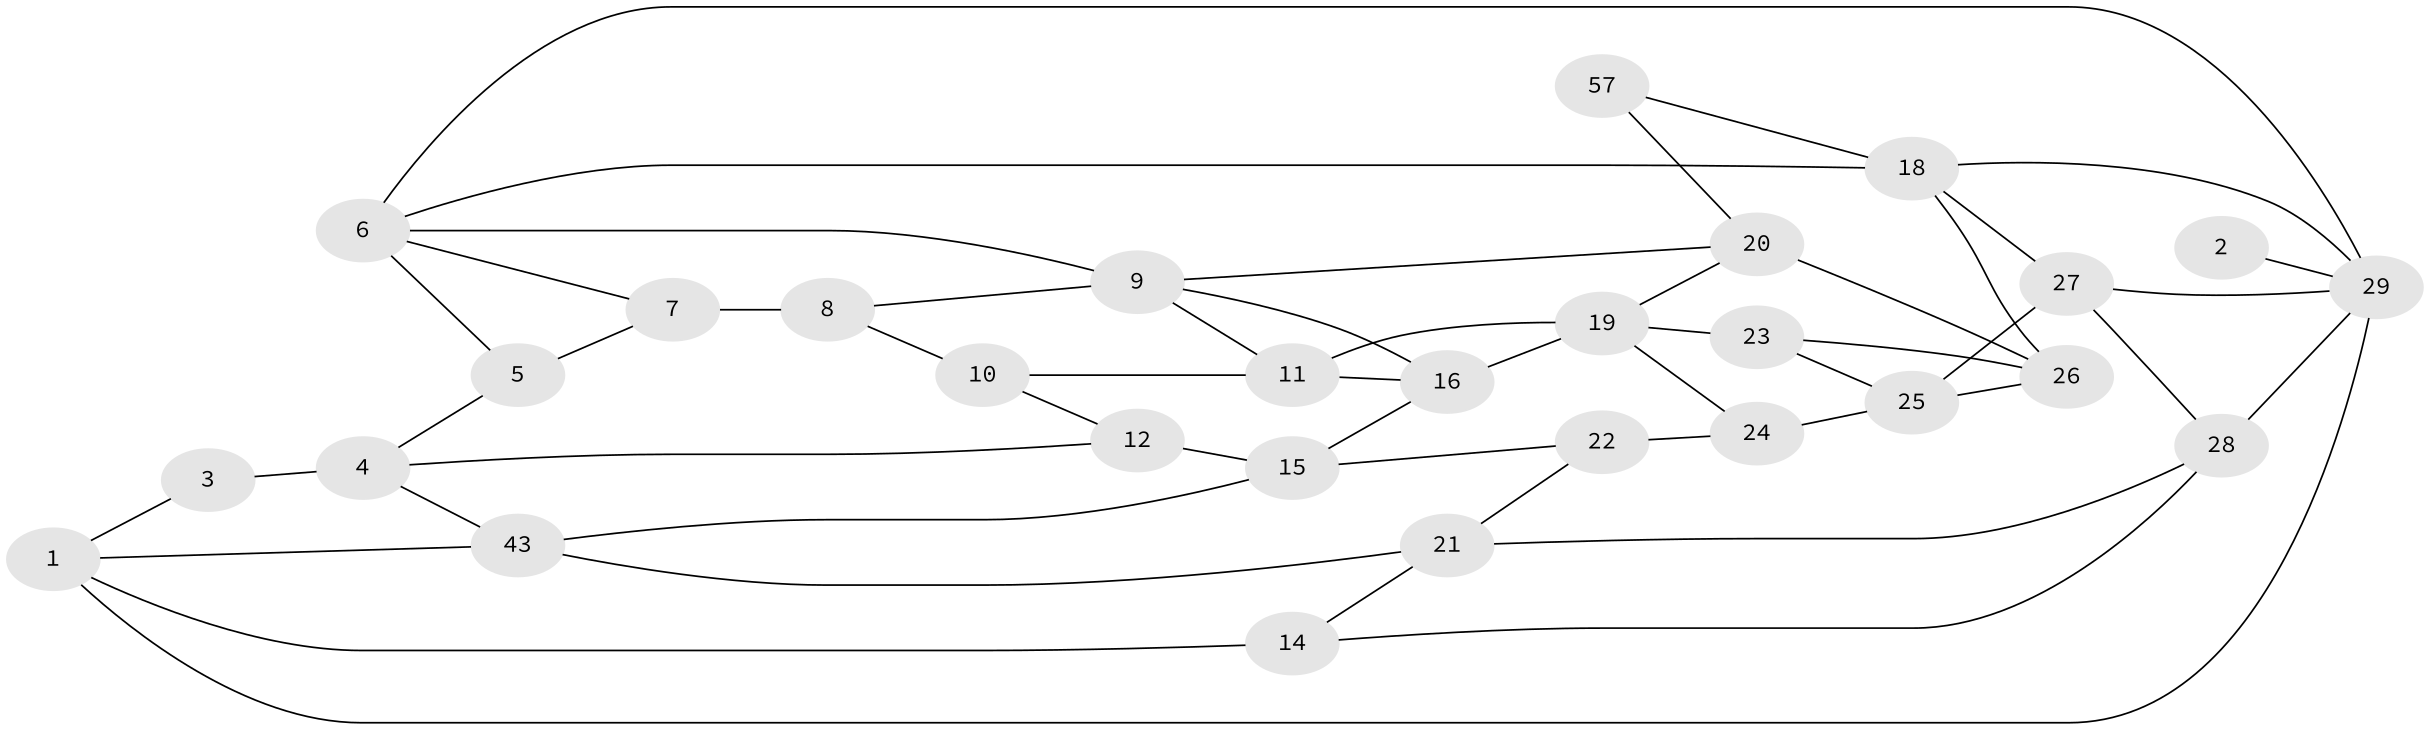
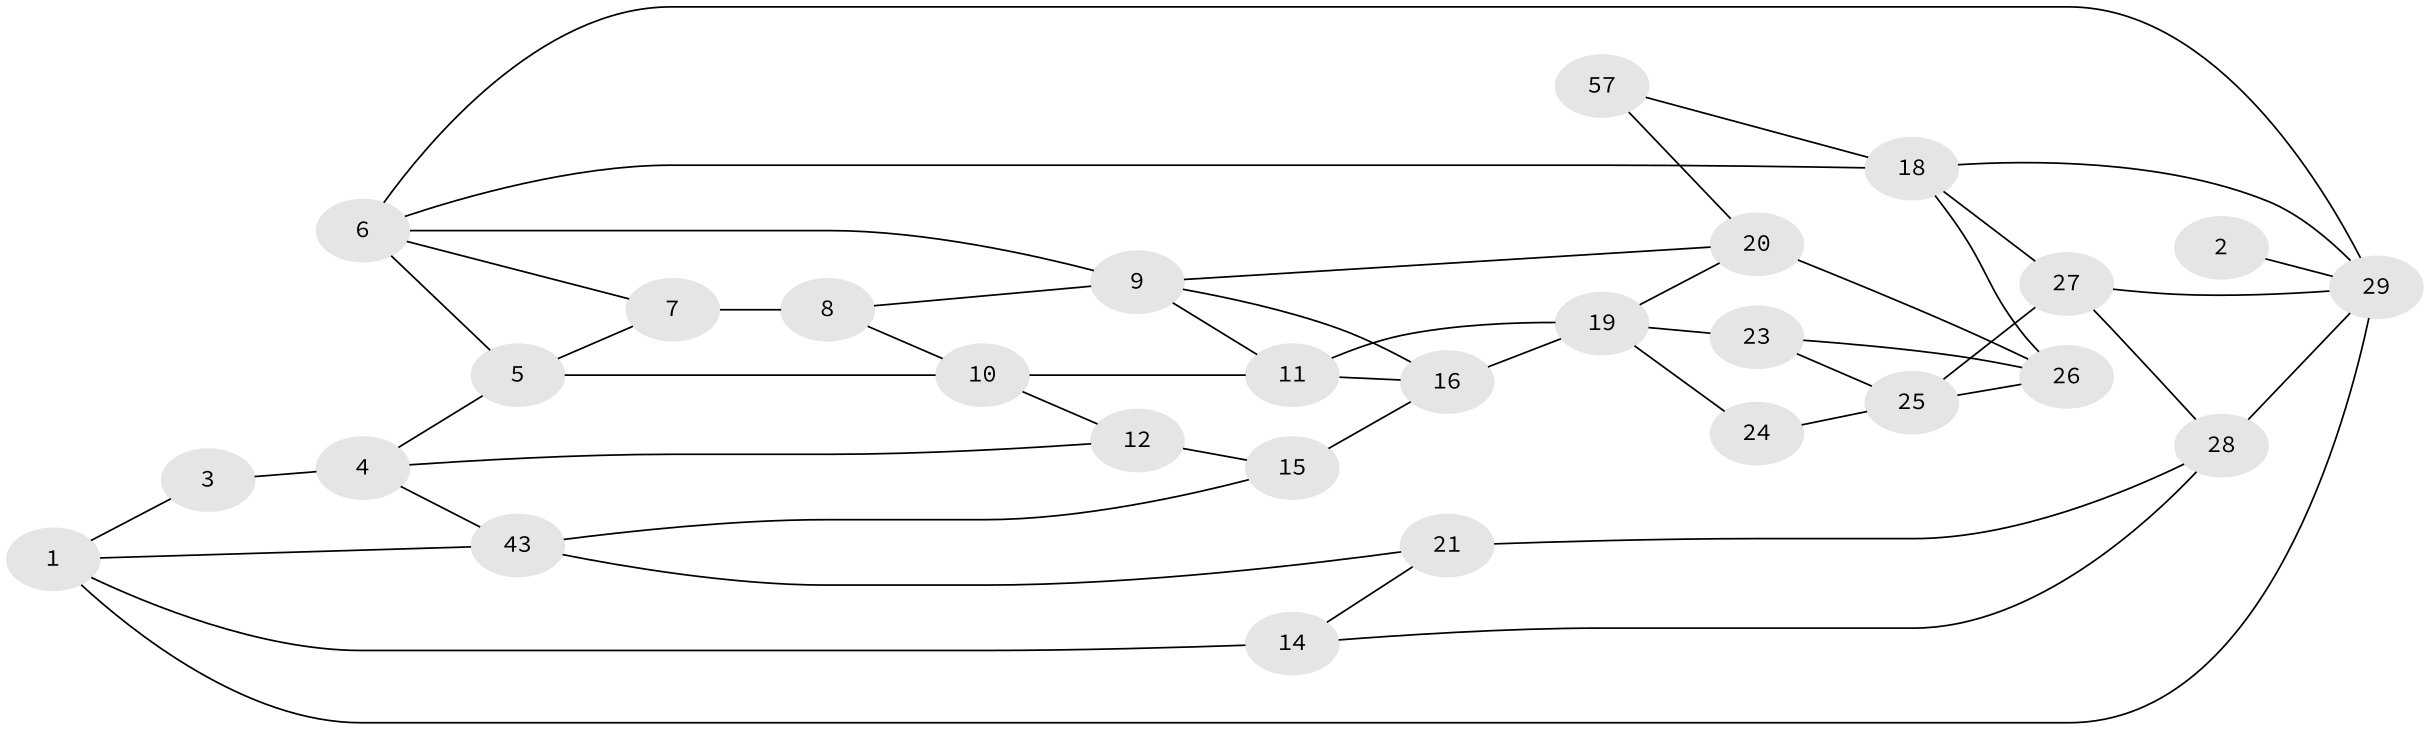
edge "5" -- "10": added
node "22": removed
